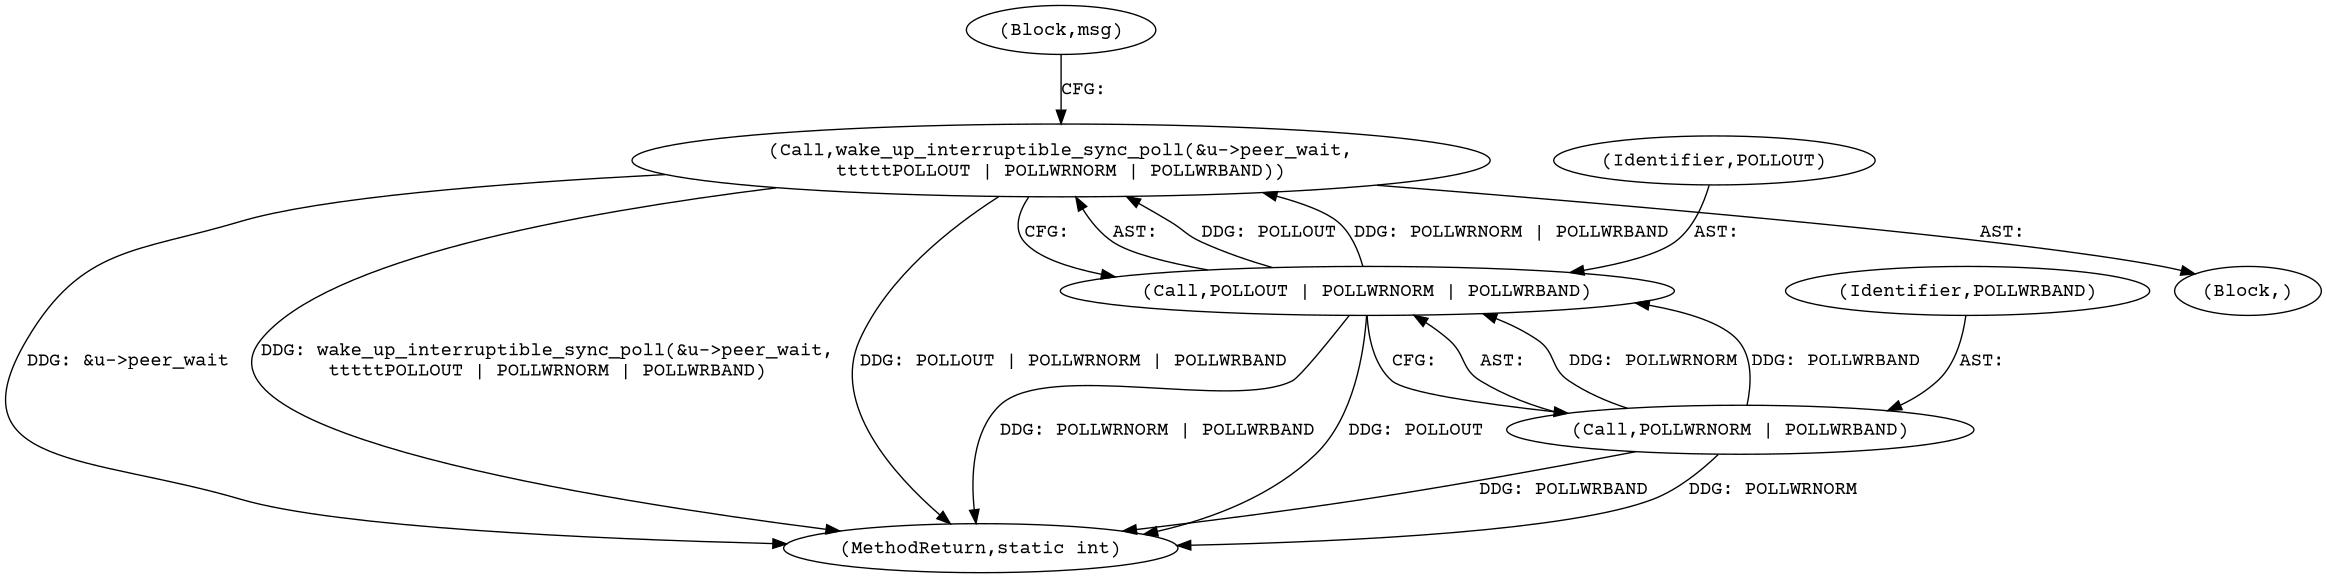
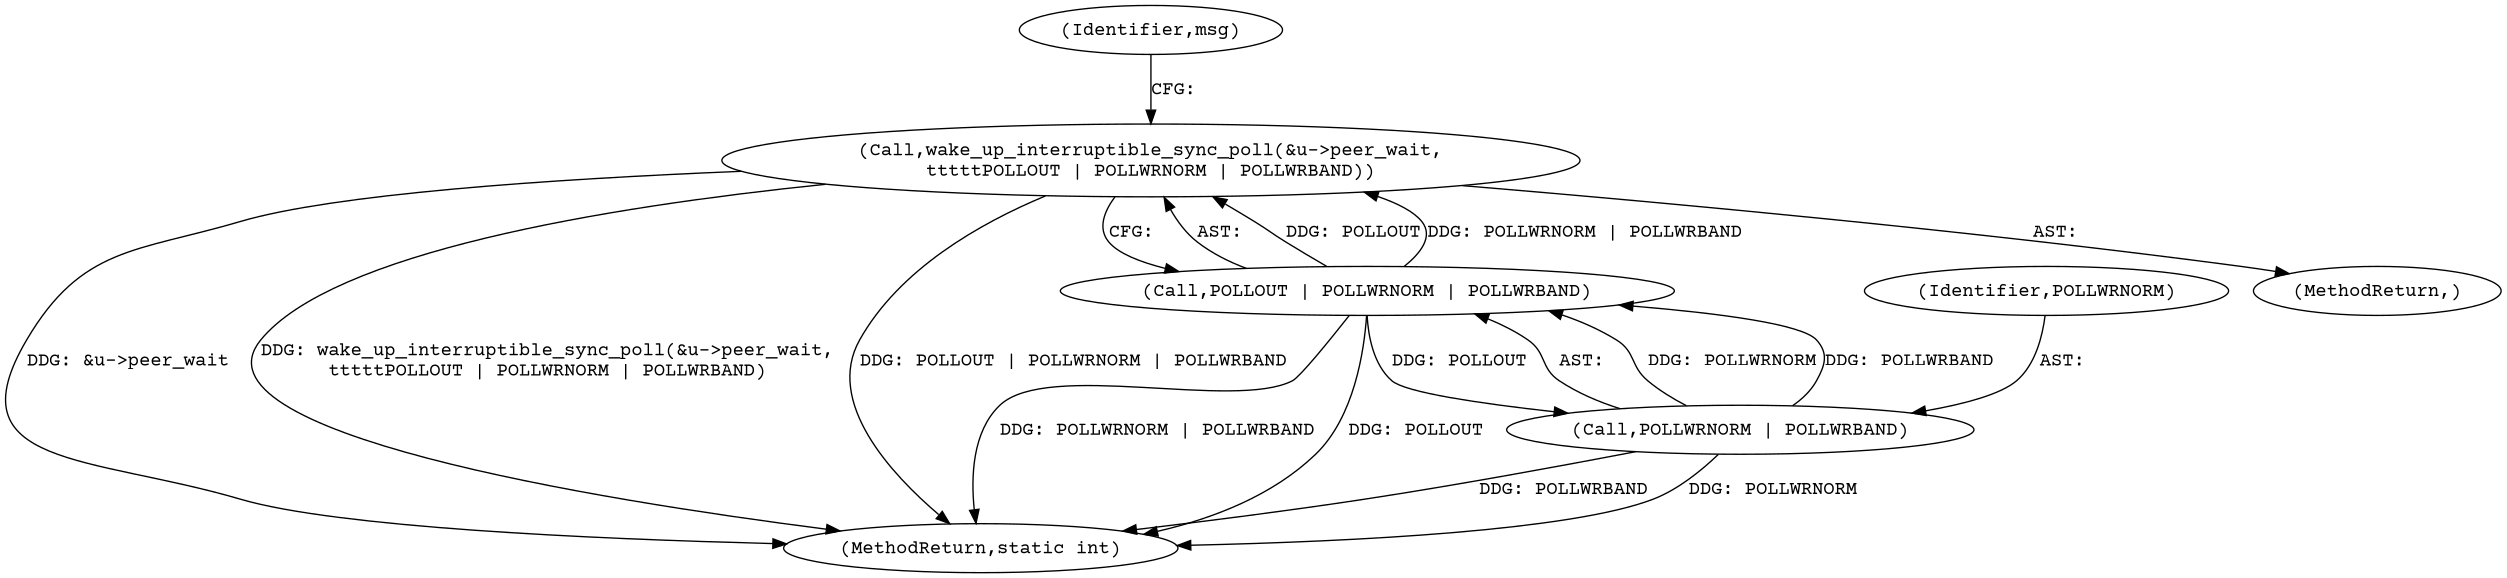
node "(Block,msg)": label "(Block,msg)" -> "(Identifier,msg)"
node "(Identifier,POLLOUT)": removed
node "(Identifier,POLLWRBAND)": label "(Identifier,POLLWRBAND)" -> "(Identifier,POLLWRNORM)"
node "(Block,)": label "(Block,)" -> "(MethodReturn,)"
edge "(Call,POLLOUT | POLLWRNORM | POLLWRBAND)" -> "(Call,POLLWRNORM | POLLWRBAND)": label "CFG: " -> "DDG: POLLOUT"
